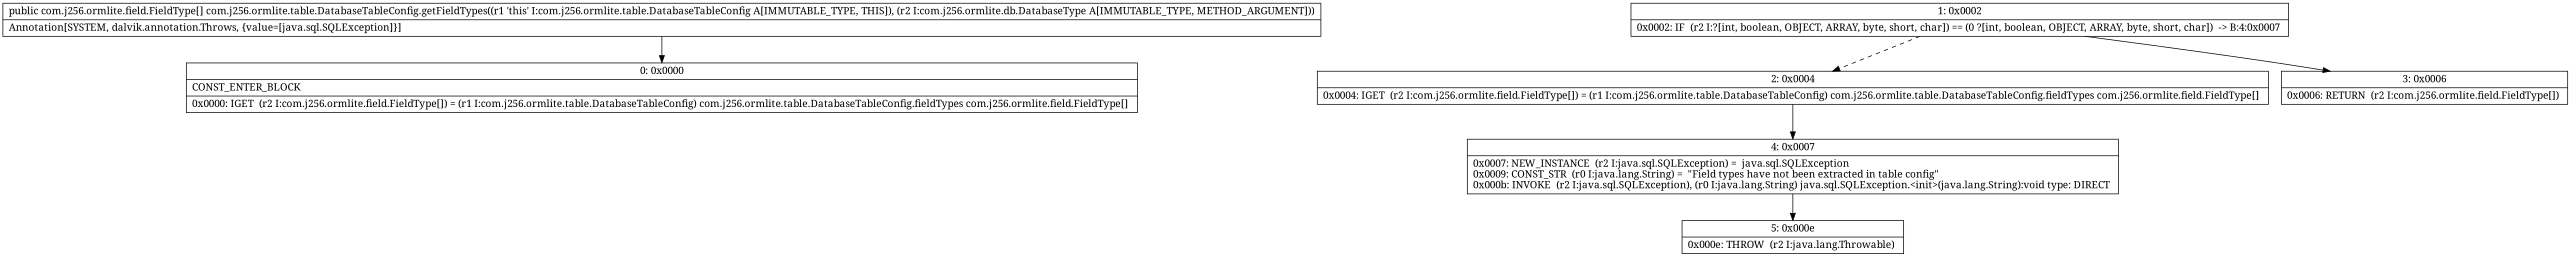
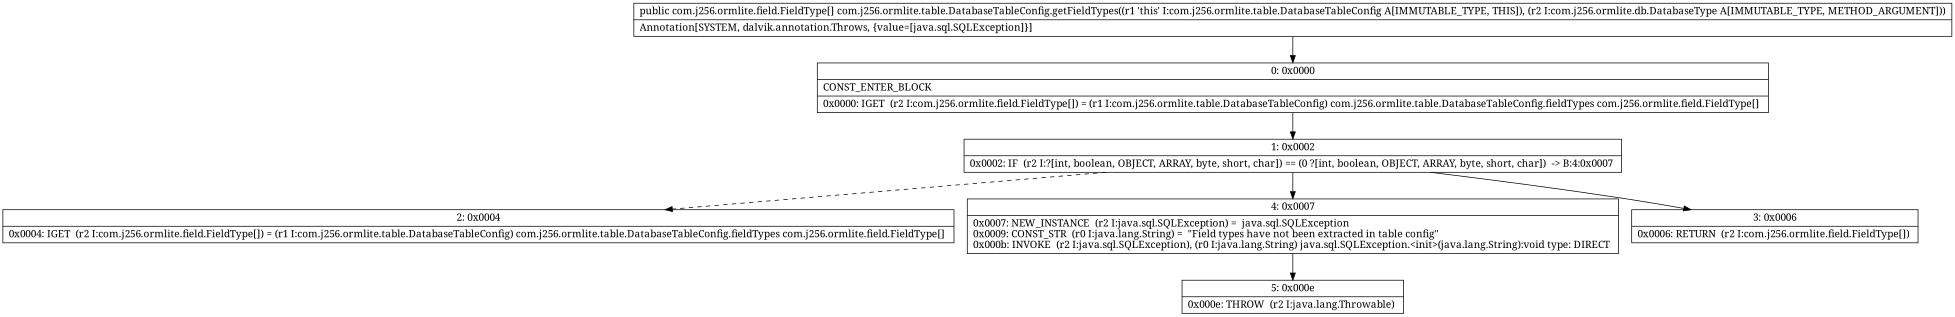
edge "2: 0x0004" -> "4: 0x0007": now "1: 0x0002" -> "4: 0x0007"
edge "0: 0x0000" -> "1: 0x0002": added
